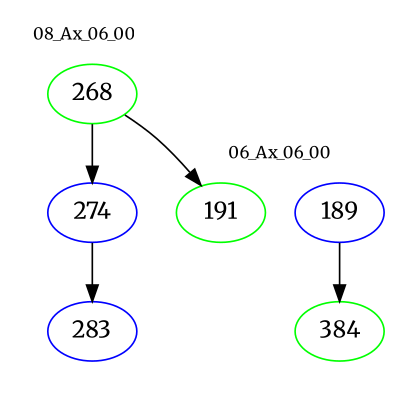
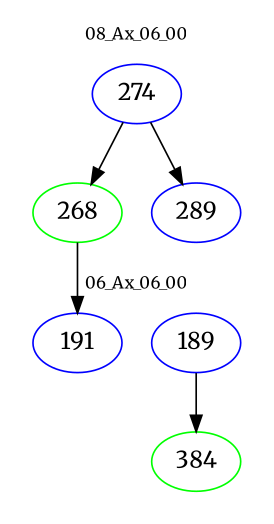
edge "268" -> "274": reversed
node "191": color green -> blue
node "283": label "283" -> "289"
